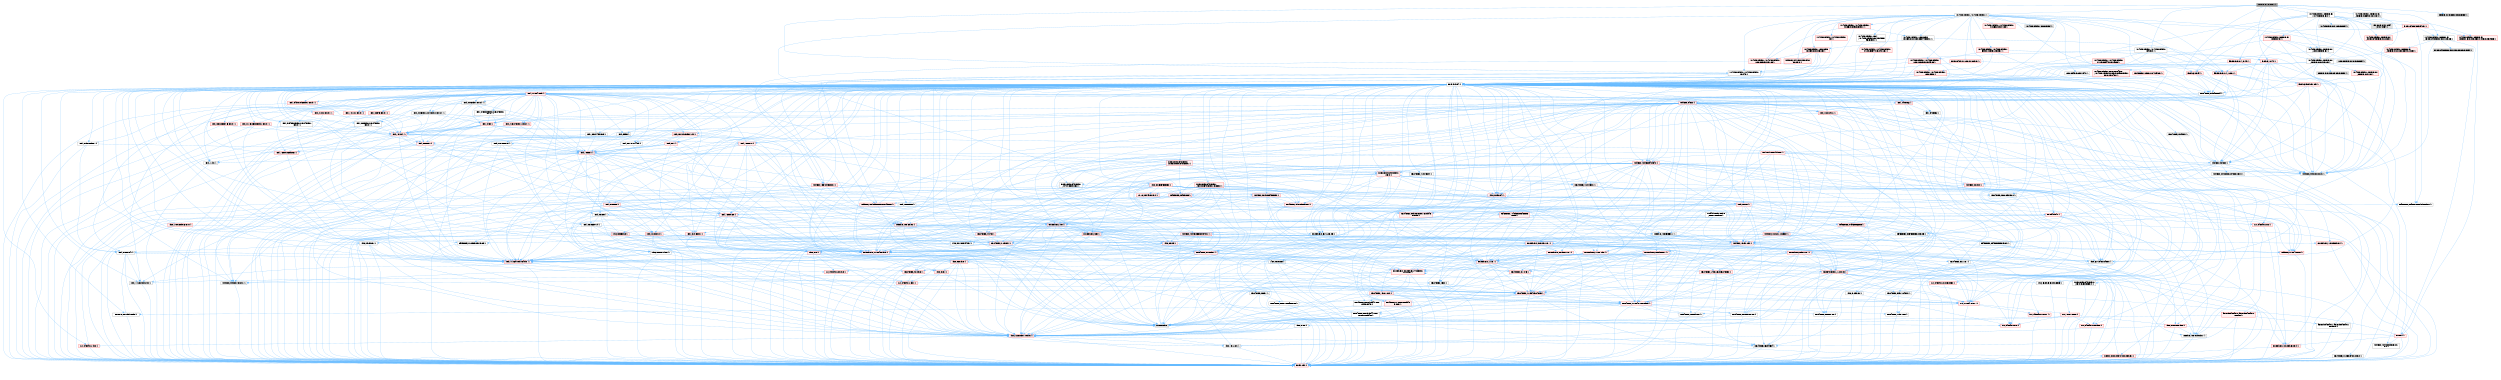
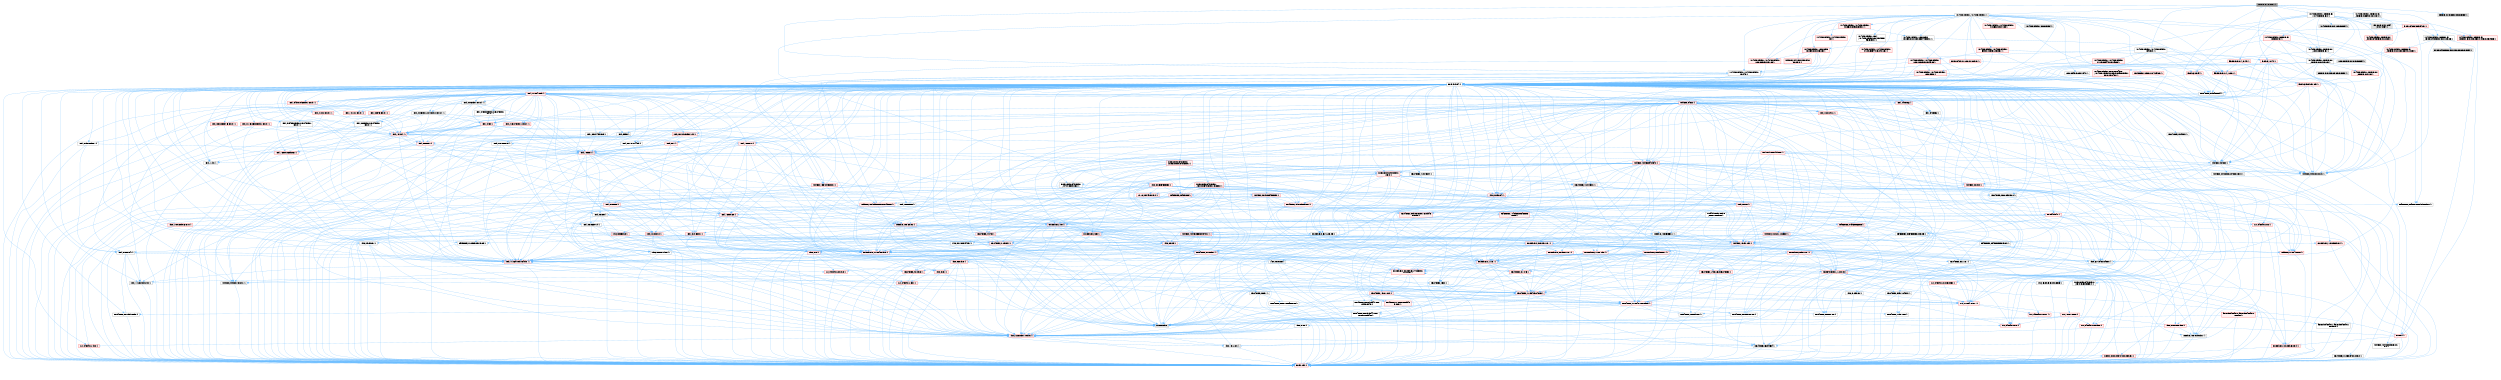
node "Context/IsArithmetic.h": label "Context/IsArithmetic.h" -> "Templates/IsArithmetic.h"
